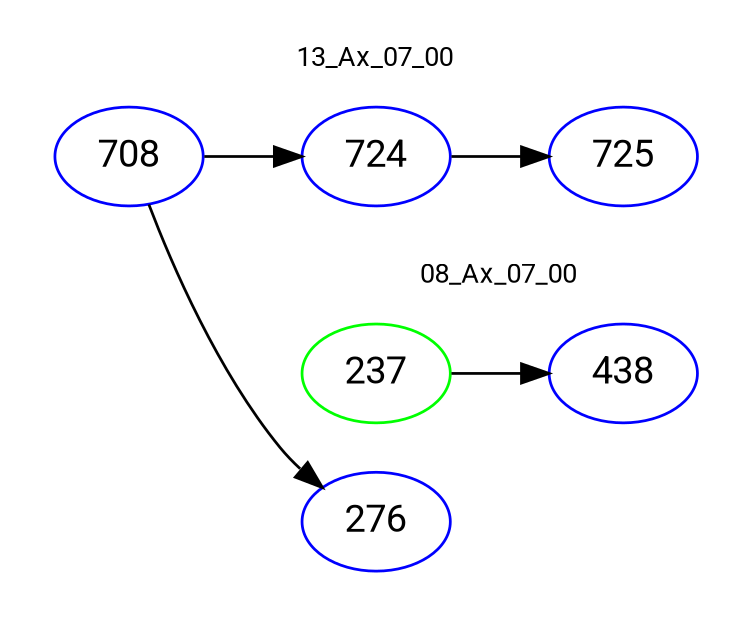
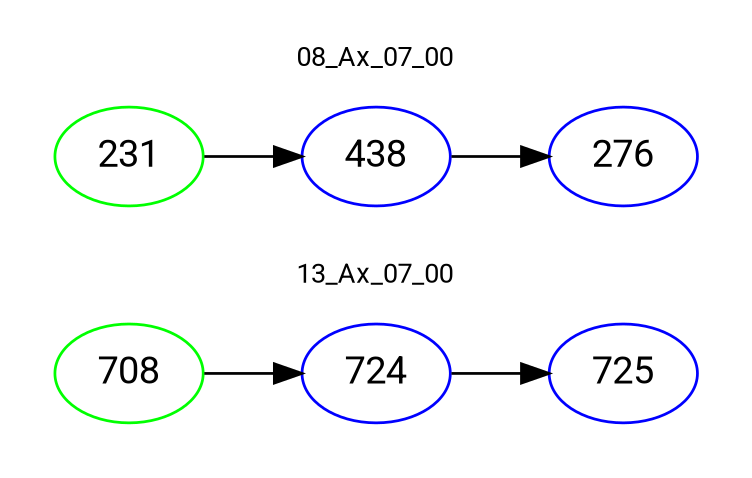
node "708": color blue -> green
edge "708" -> "276": now "438" -> "276"
node "237": label "237" -> "231"
